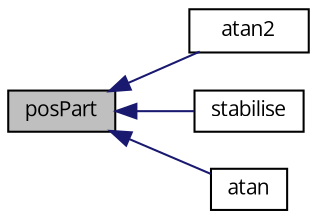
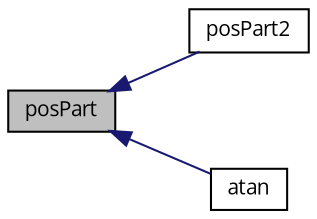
node "atan2": label "atan2" -> "posPart2"
node "stabilise": removed
